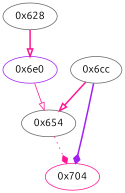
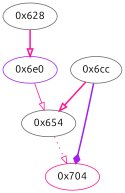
edge "0x654" -> "0x704": arrowhead diamond -> onormal
